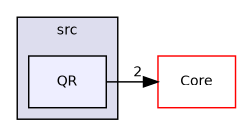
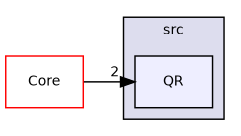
edge "QR" -> "Core": reversed
